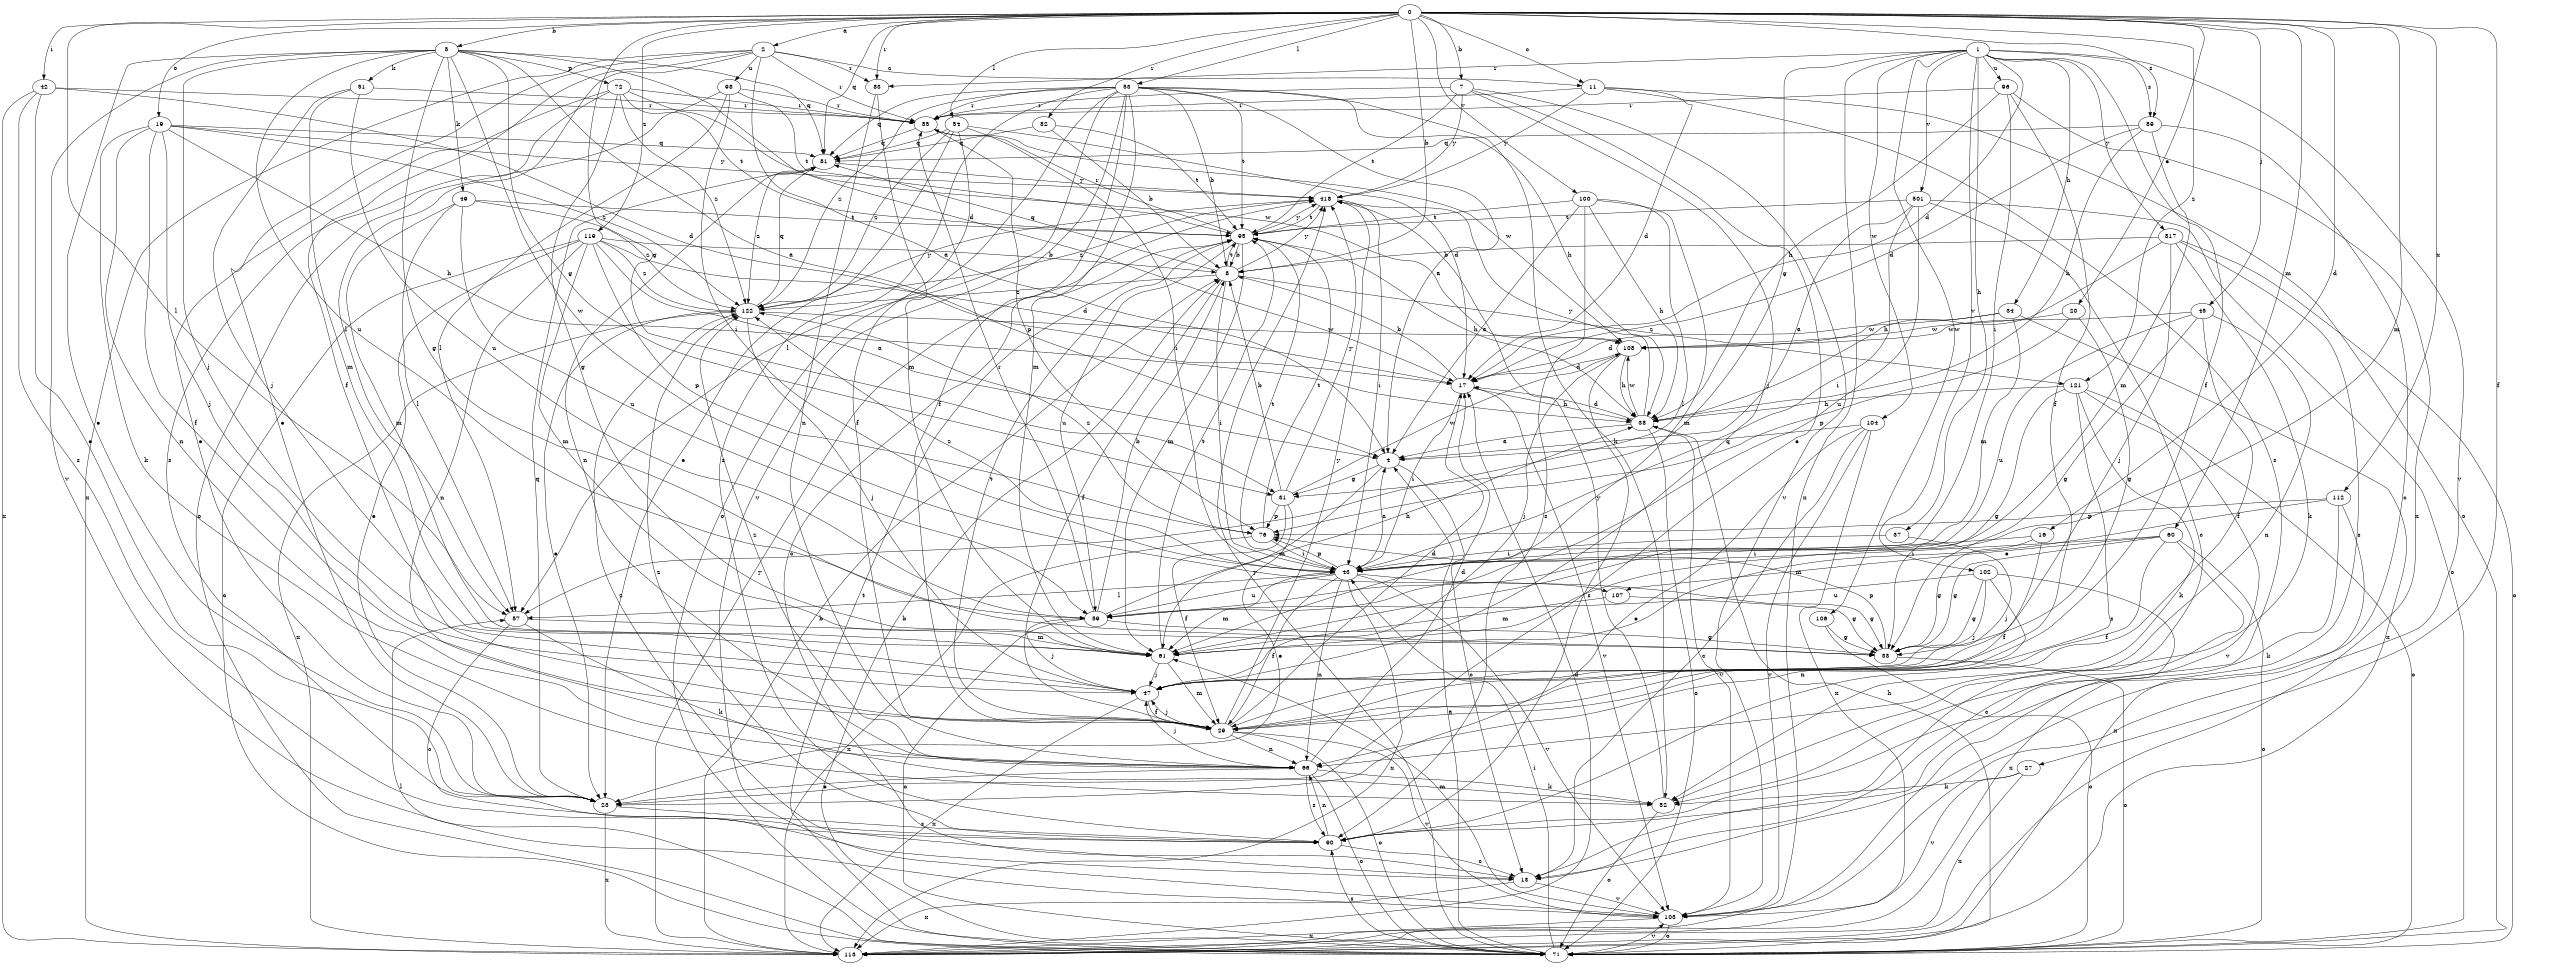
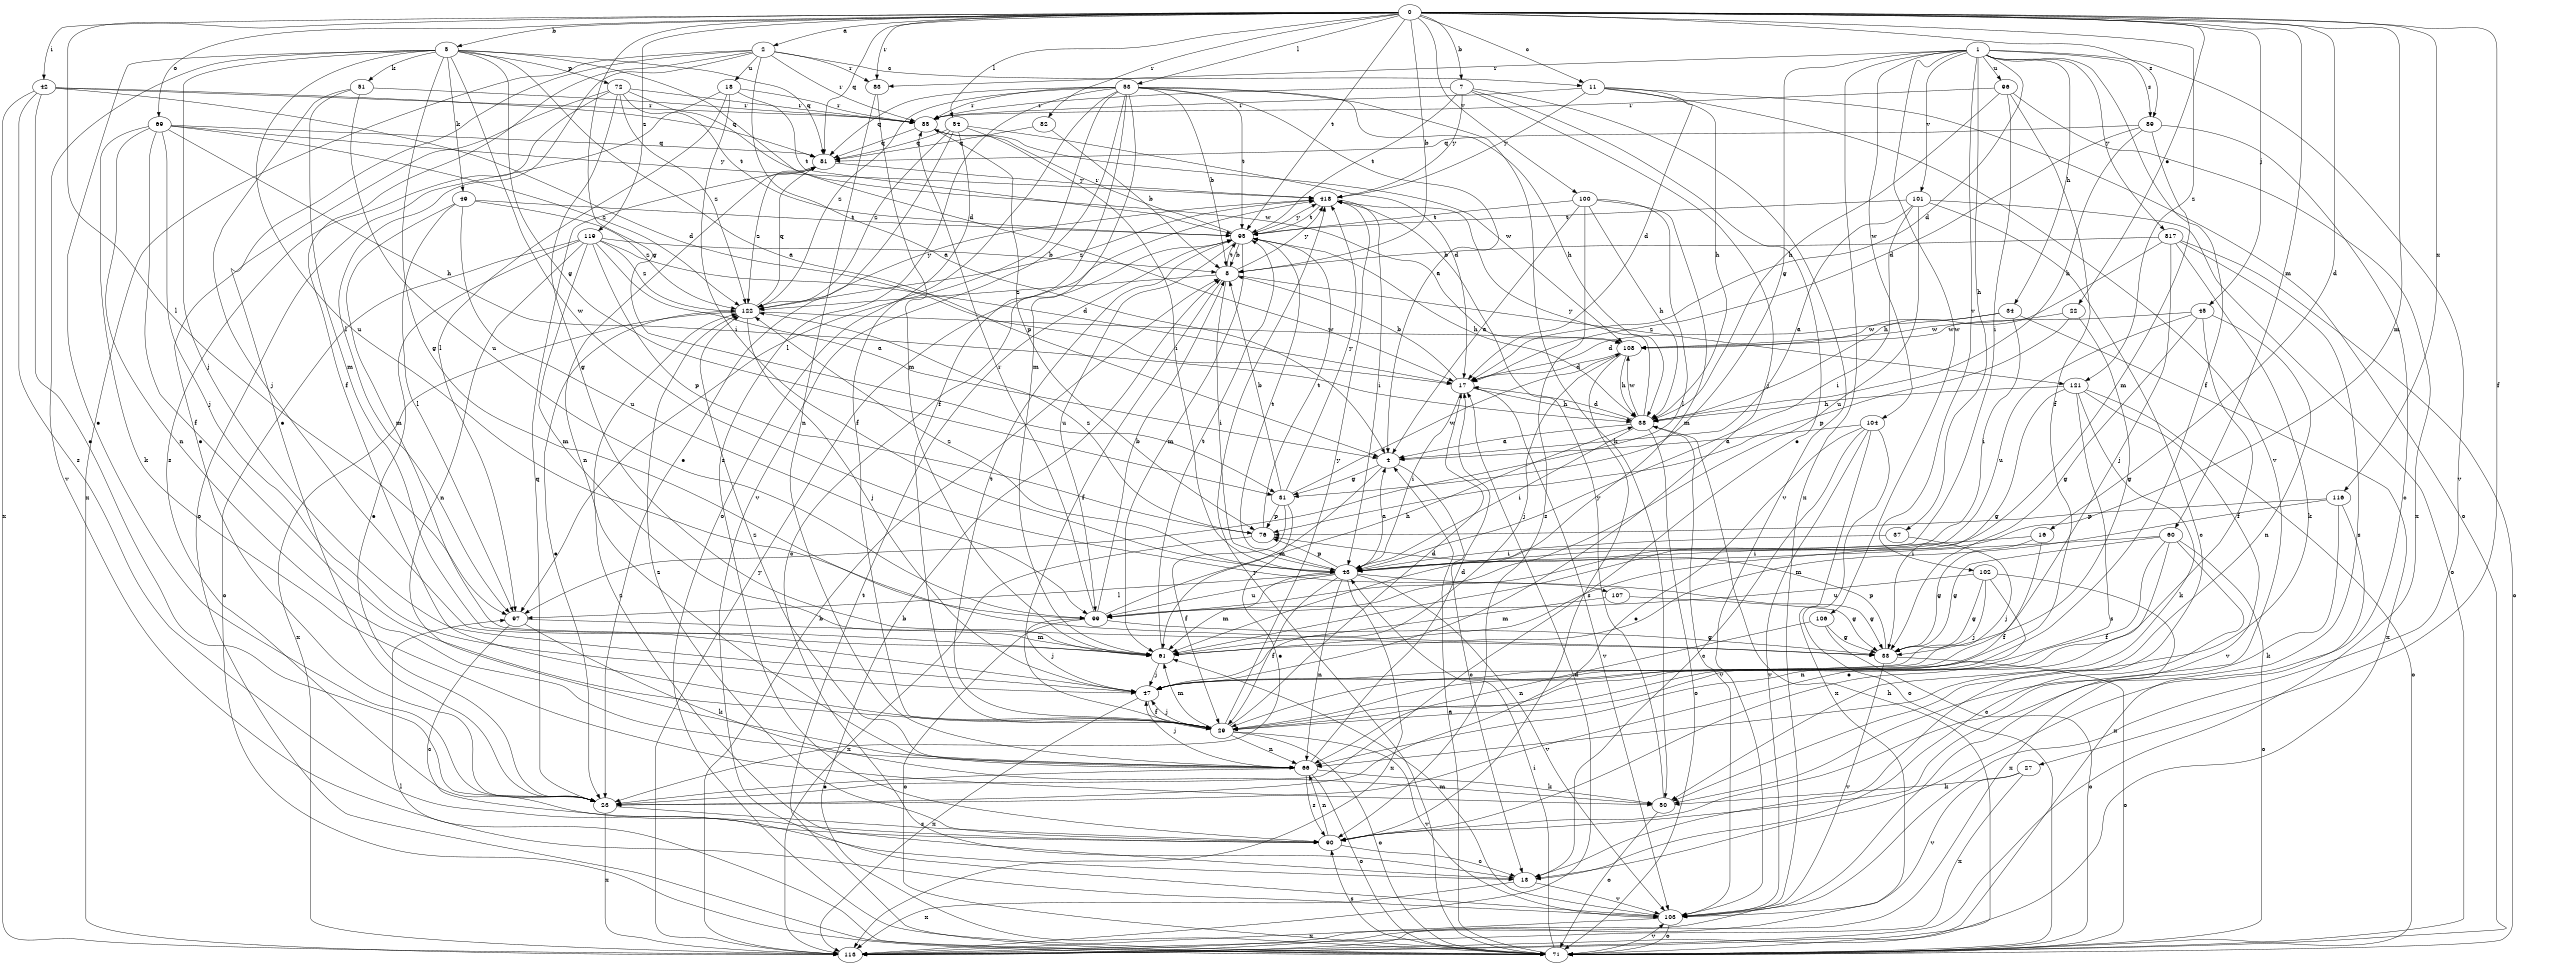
node "98": label "98" -> "18"
node "19": label "19" -> "69"
edge "82" -> "95": now "0" -> "95"
node "501": label "501" -> "101"
edge "8" -> "81": now "42" -> "81"
edge "11" -> "38": added, label "h"
node "20": label "20" -> "22"
edge "104" -> "4": label "q" -> "a"
edge "34" -> "43": label "m" -> "i"
edge "11" -> "90": label "s" -> "v"
node "112": label "112" -> "116"
edge "76" -> "43": now "38" -> "43"
edge "60" -> "107": now "60" -> "23"
node "57": label "57" -> "97"
node "59": label "59" -> "99"
edge "106" -> "66": added, label "n"
edge "61" -> "29": reversed
node "52": label "52" -> "50"
edge "104" -> "71": added, label "o"
edge "33" -> "103": added, label "v"
